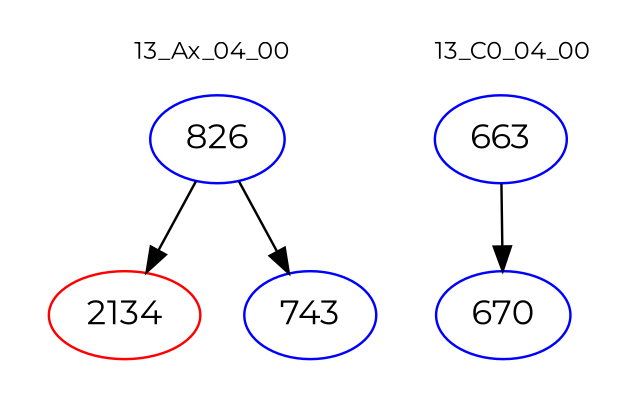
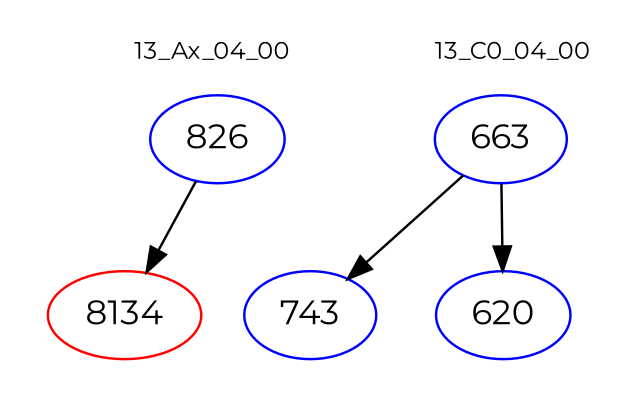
edge "826" -> "743": now "663" -> "743"
node "2134": label "2134" -> "8134"
node "670": label "670" -> "620"
